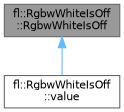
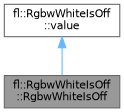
edge "fl::RgbwWhiteIsOff ::value" -> "fl::RgbwWhiteIsOff ::RgbwWhiteIsOff": reversed
